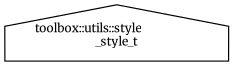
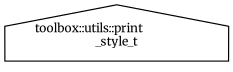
node "toolbox::utils::style _style_t": label "toolbox::utils::style _style_t" -> "toolbox::utils::print _style_t"
